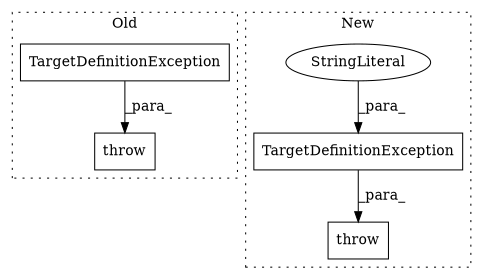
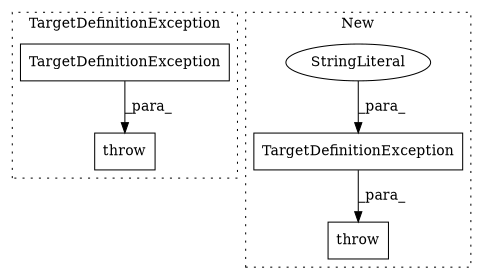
cluster "Old": label "Old" -> "TargetDefinitionException"
